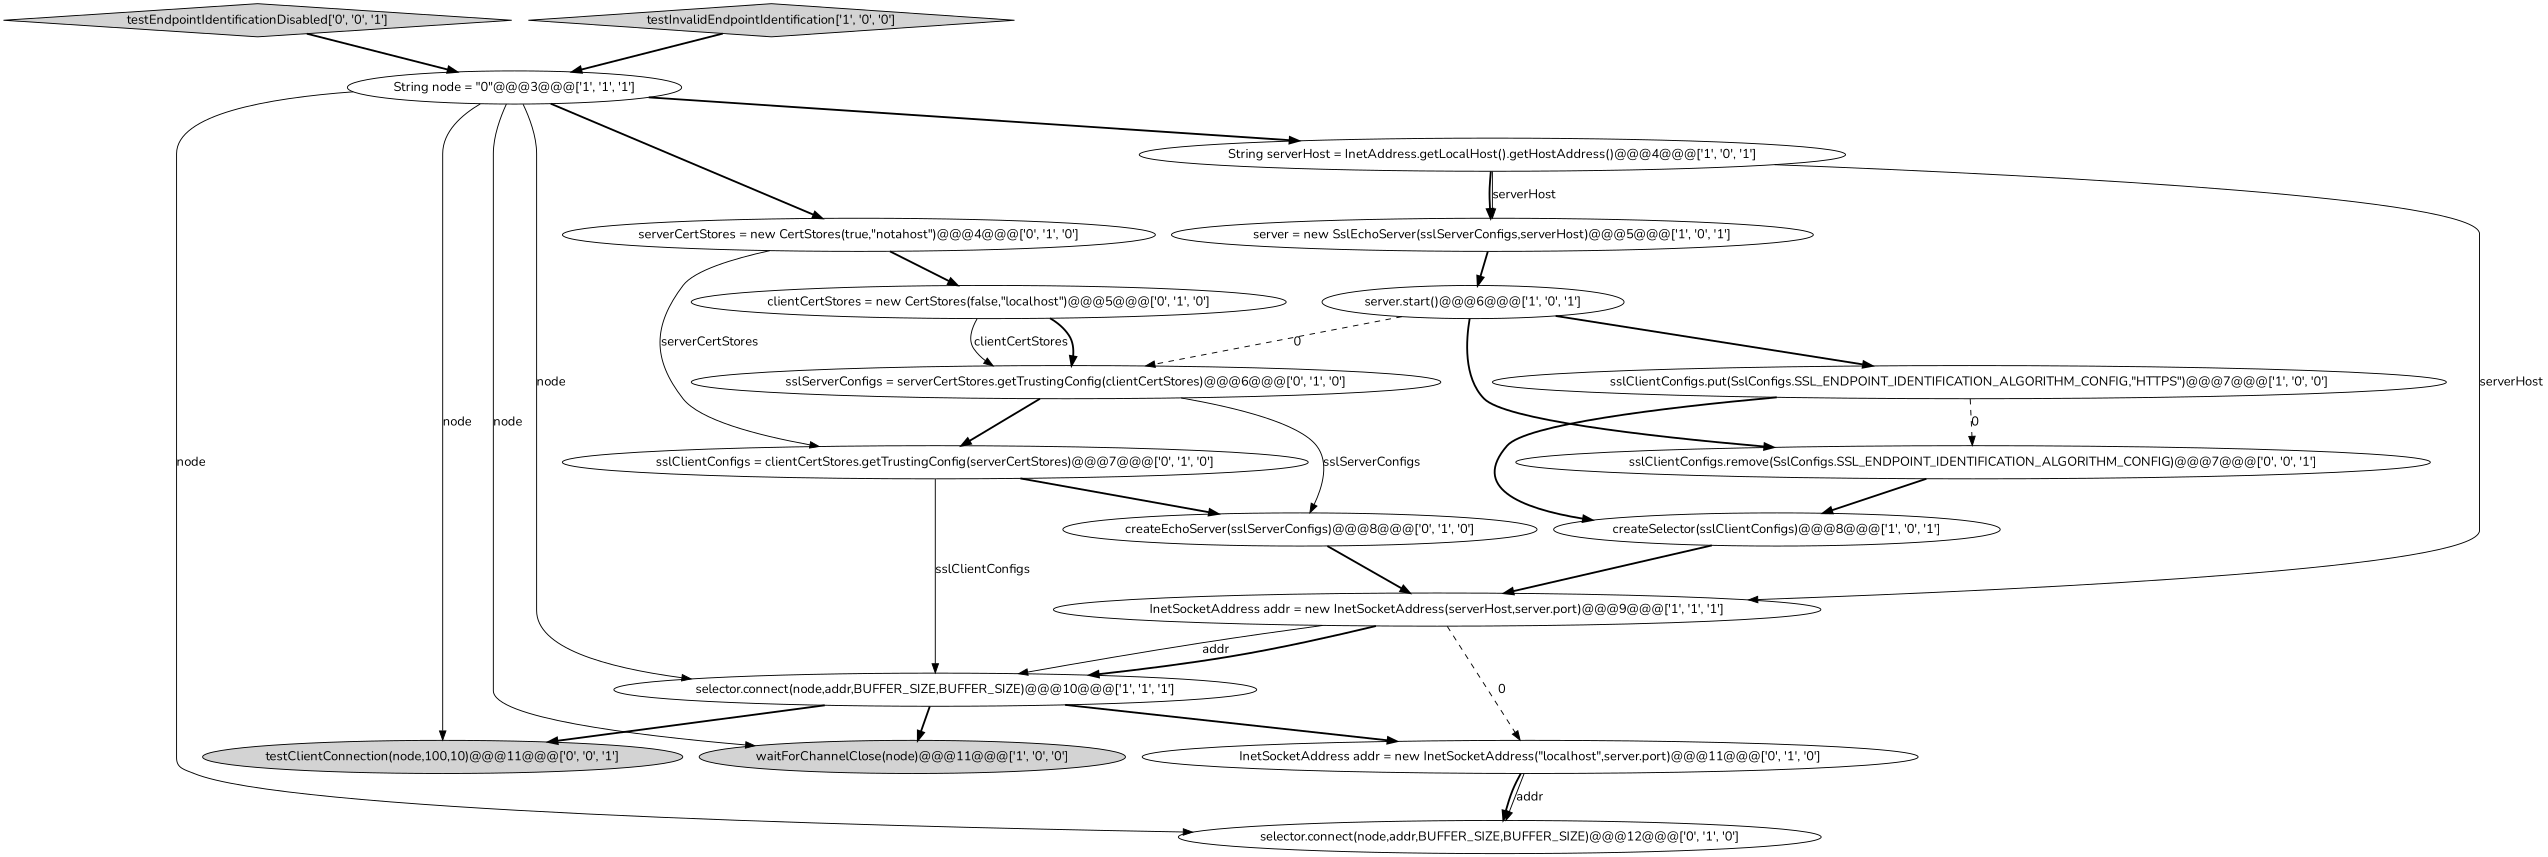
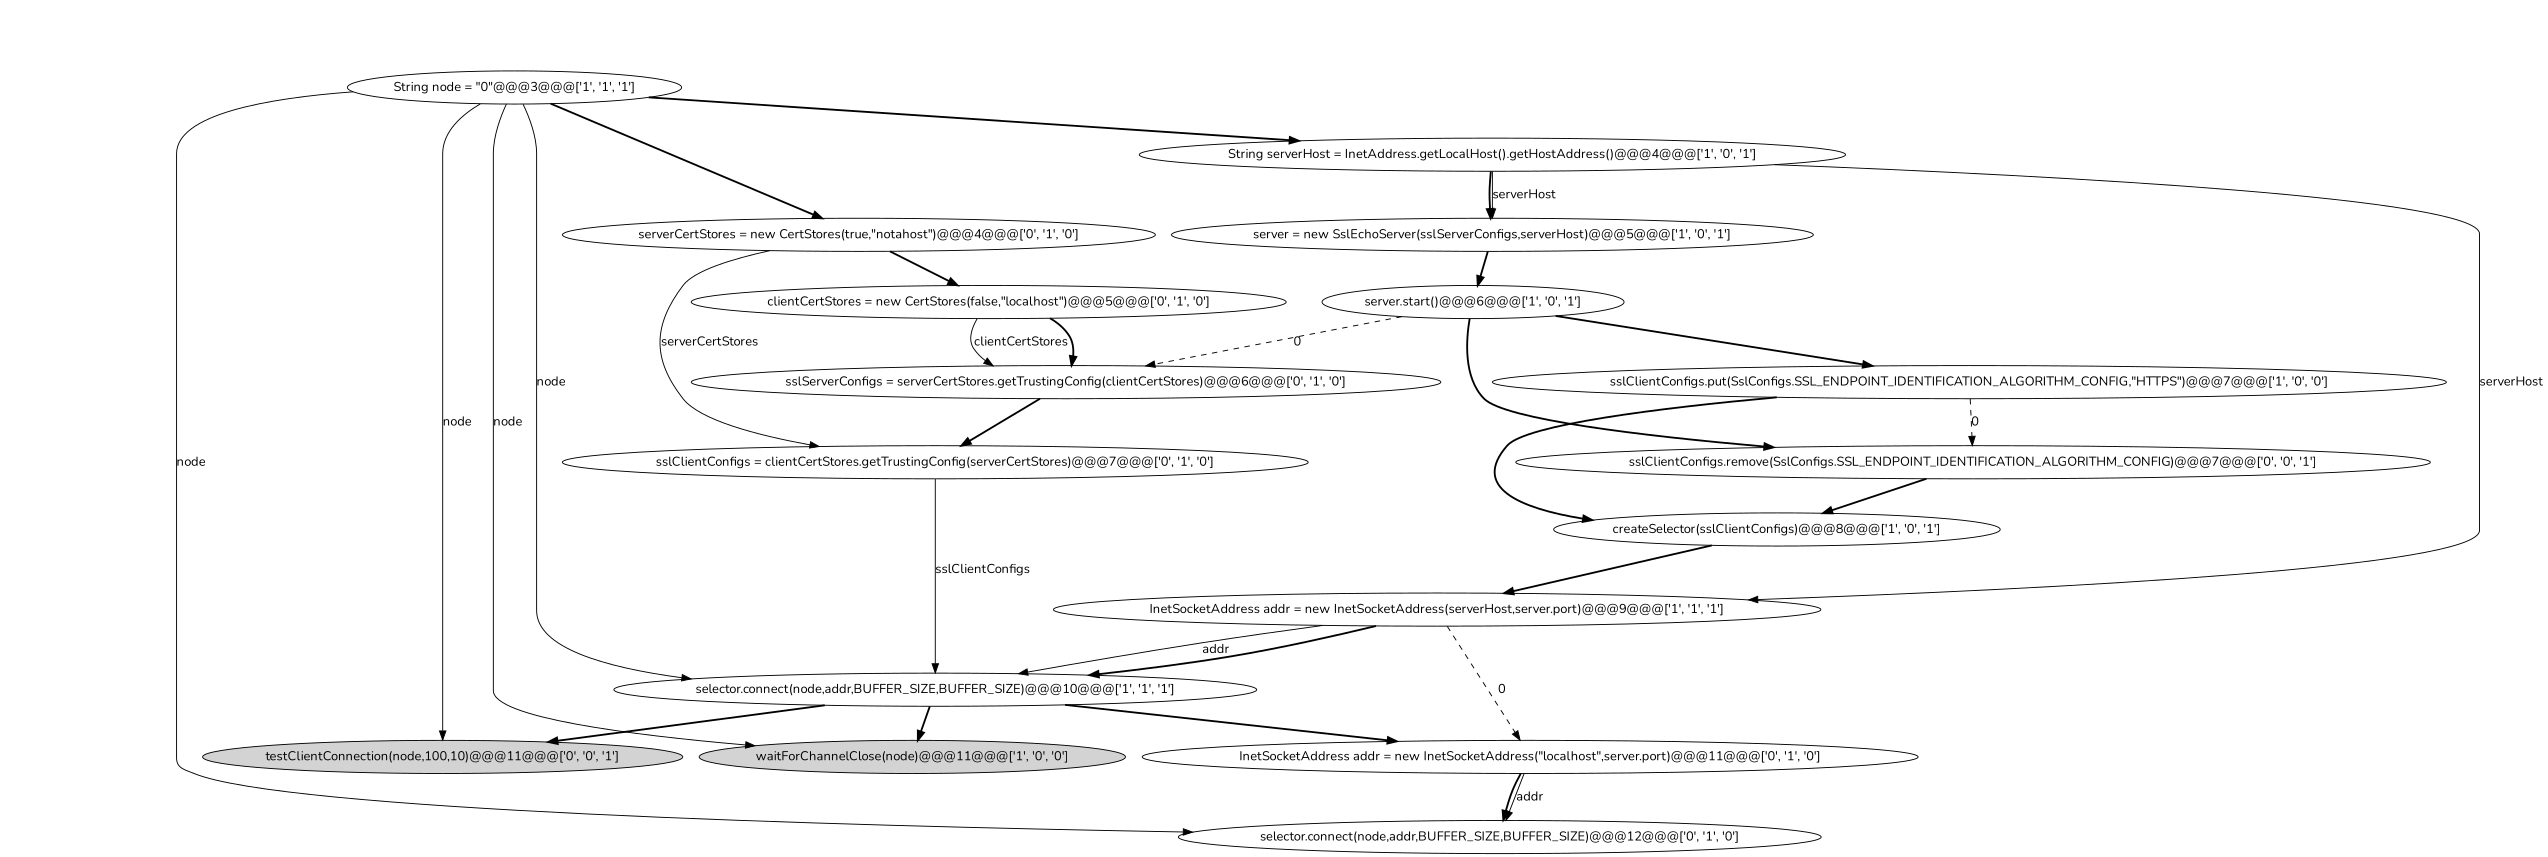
node "testEndpointIdentificationDisabled['0', '0', '1']": removed
node "testInvalidEndpointIdentification['1', '0', '0']": removed
node "createEchoServer(sslServerConfigs)@@@8@@@['0', '1', '0']": removed
